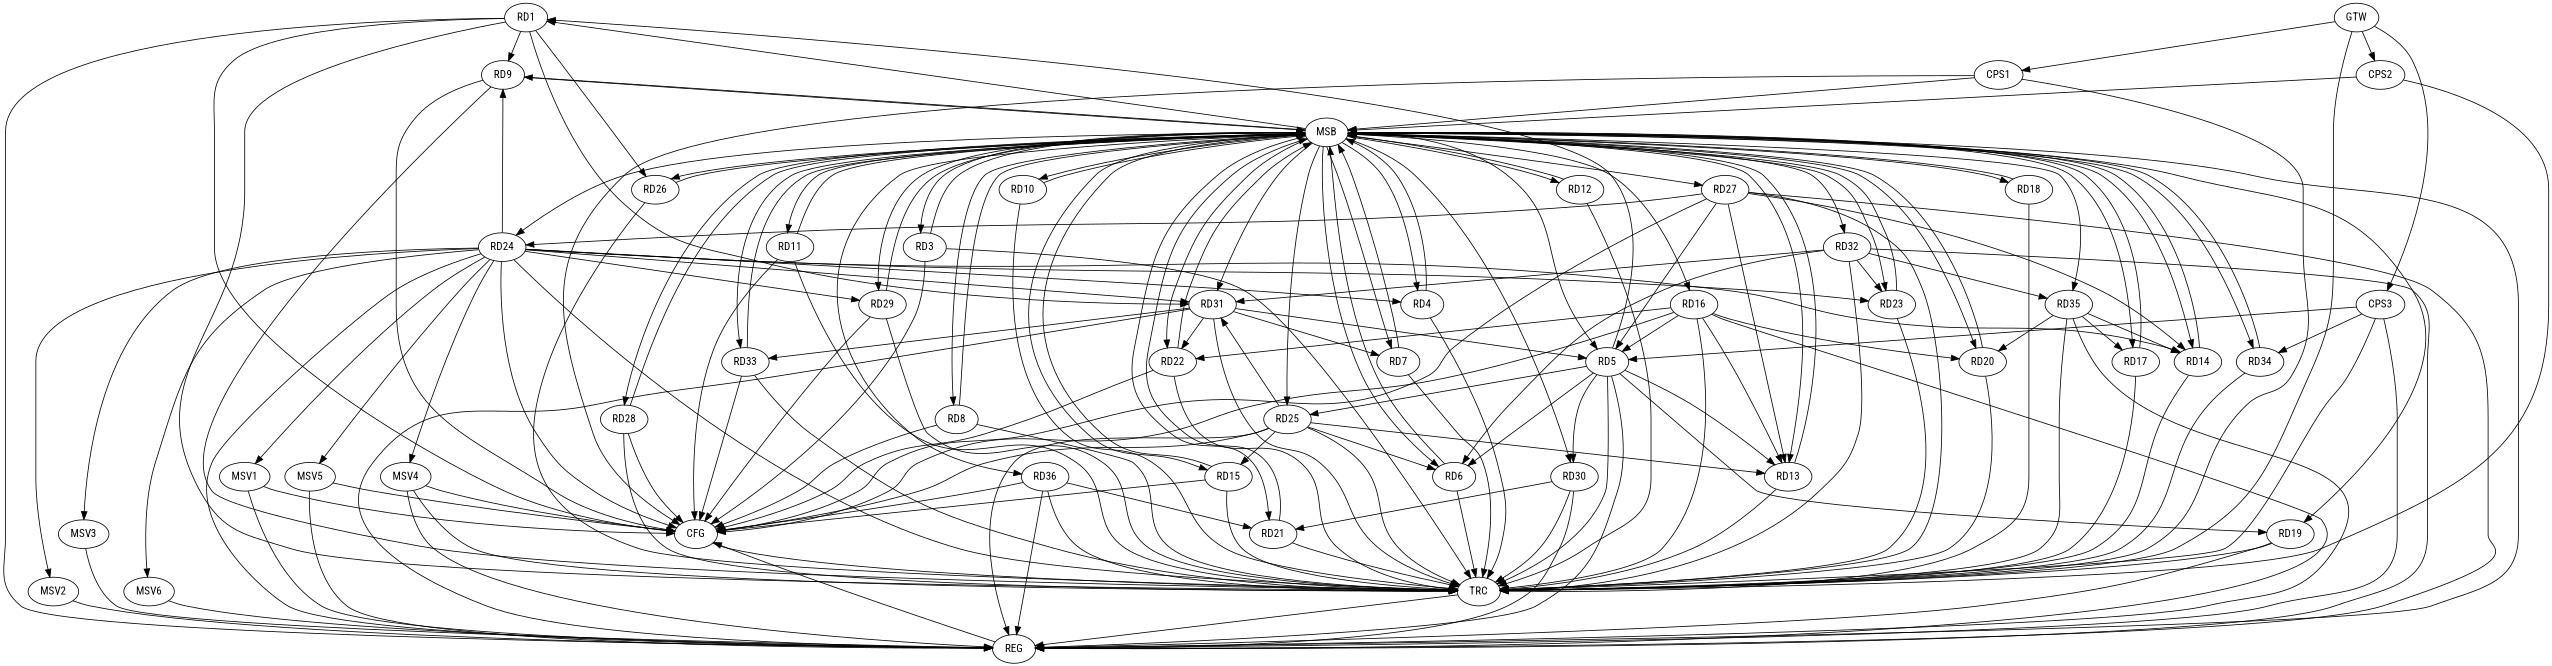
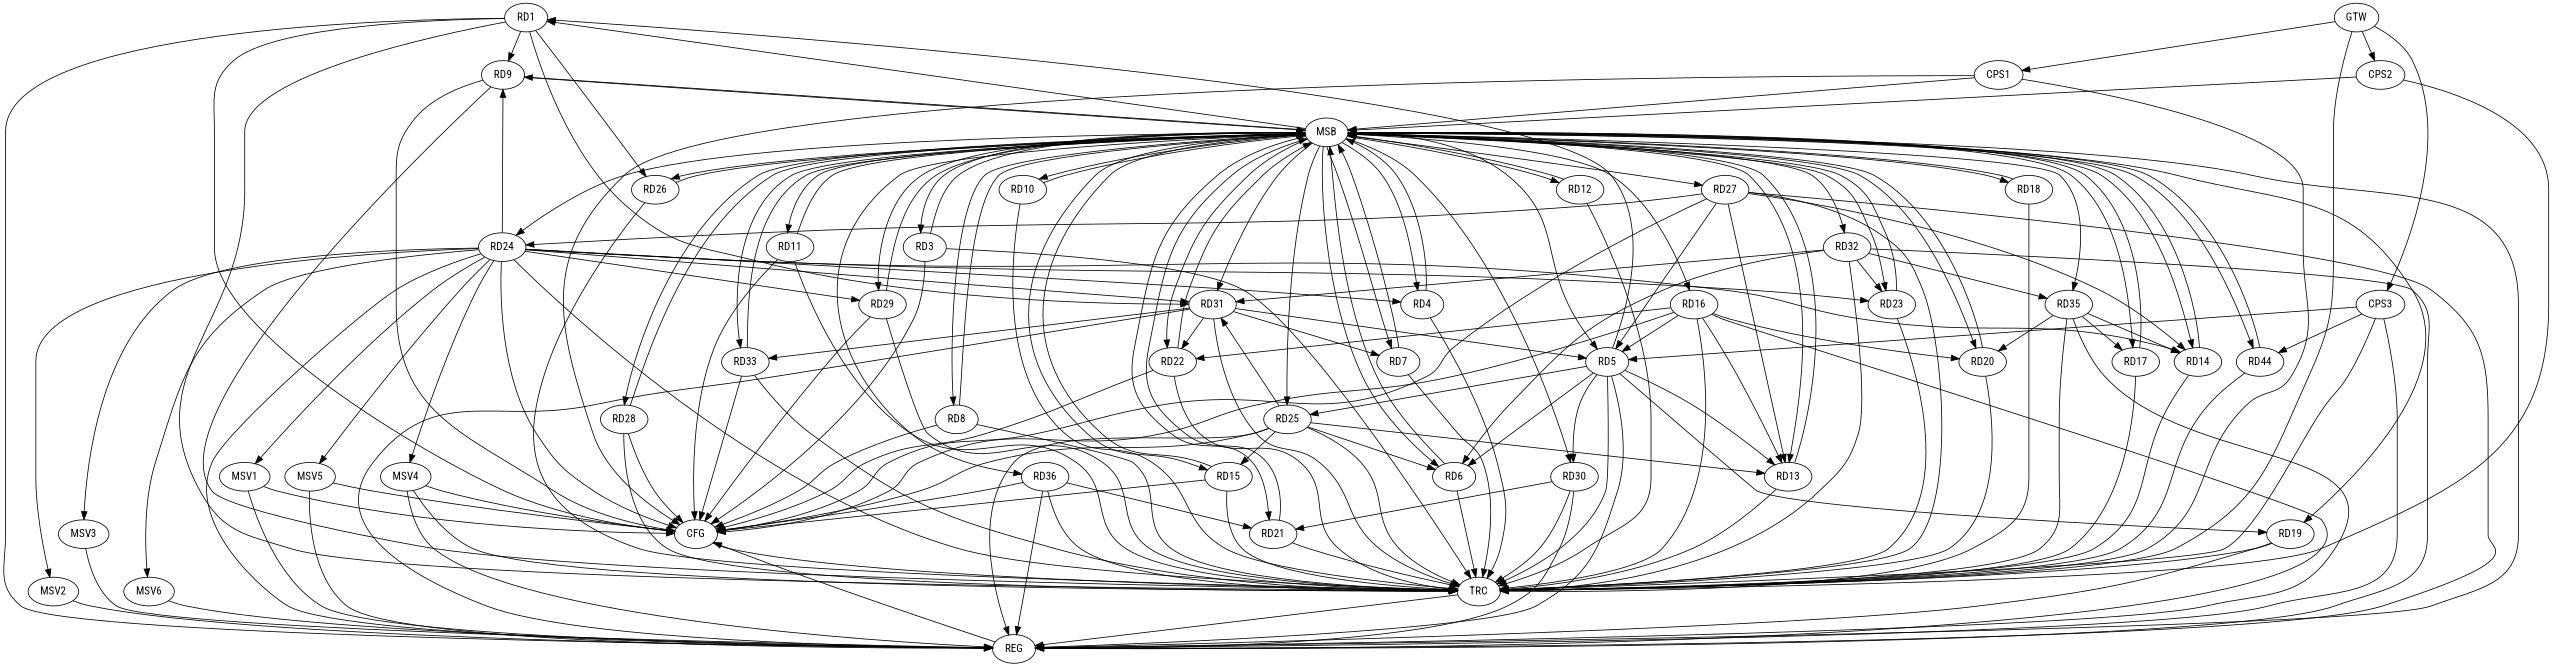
node "RD34": label "RD34" -> "RD44"
